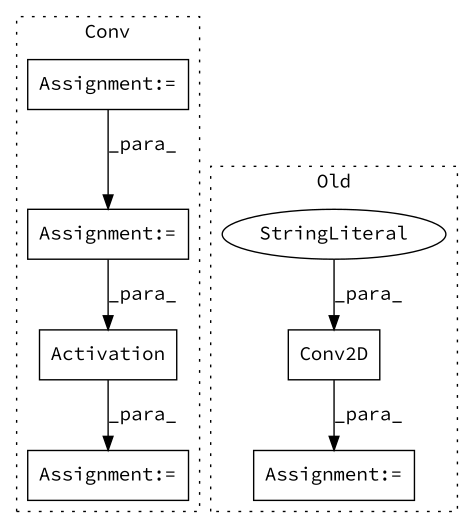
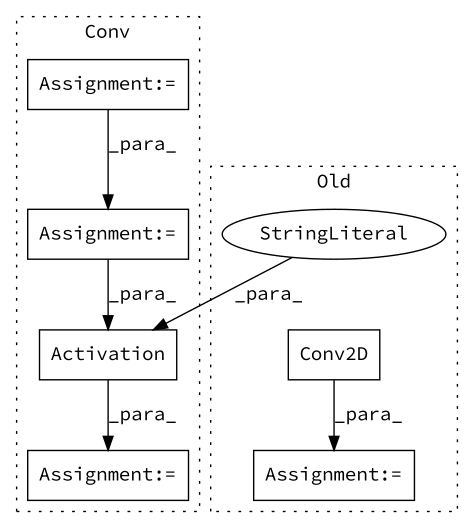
edge "StringLiteral" -> "Conv2D": now "StringLiteral" -> "Activation"
